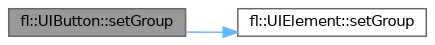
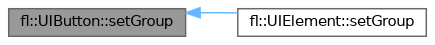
edge "fl::UIButton::setGroup" -> "fl::UIElement::setGroup": reversed
